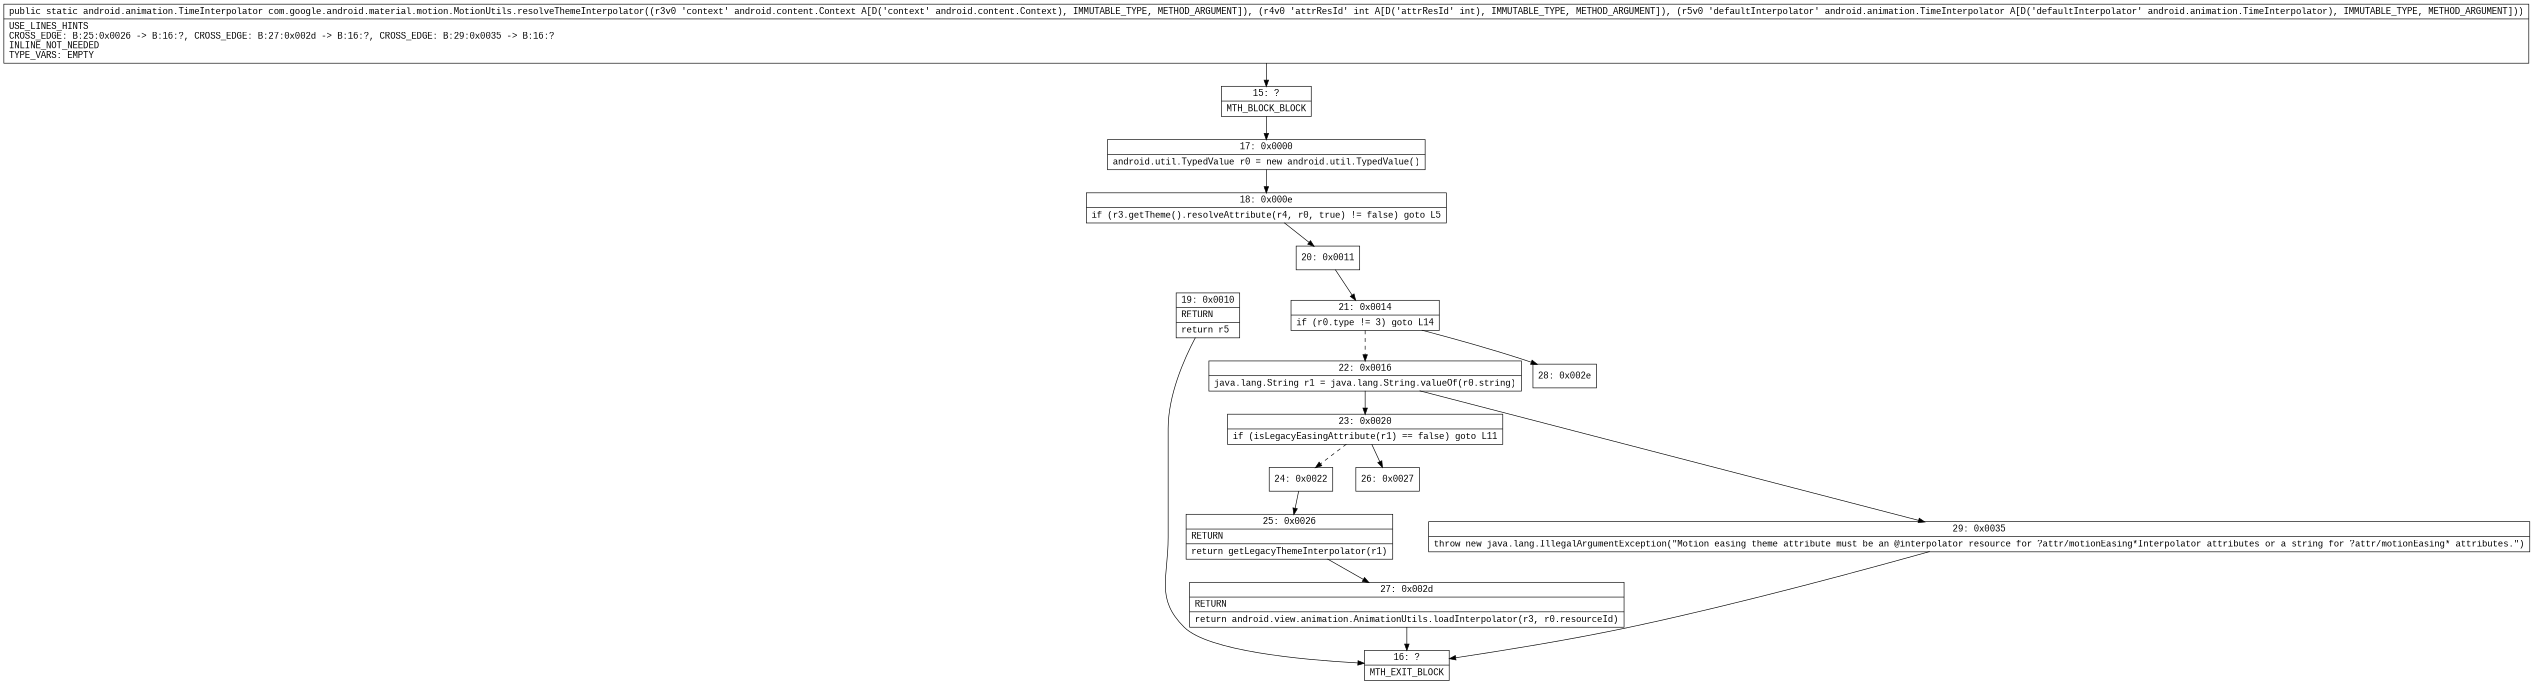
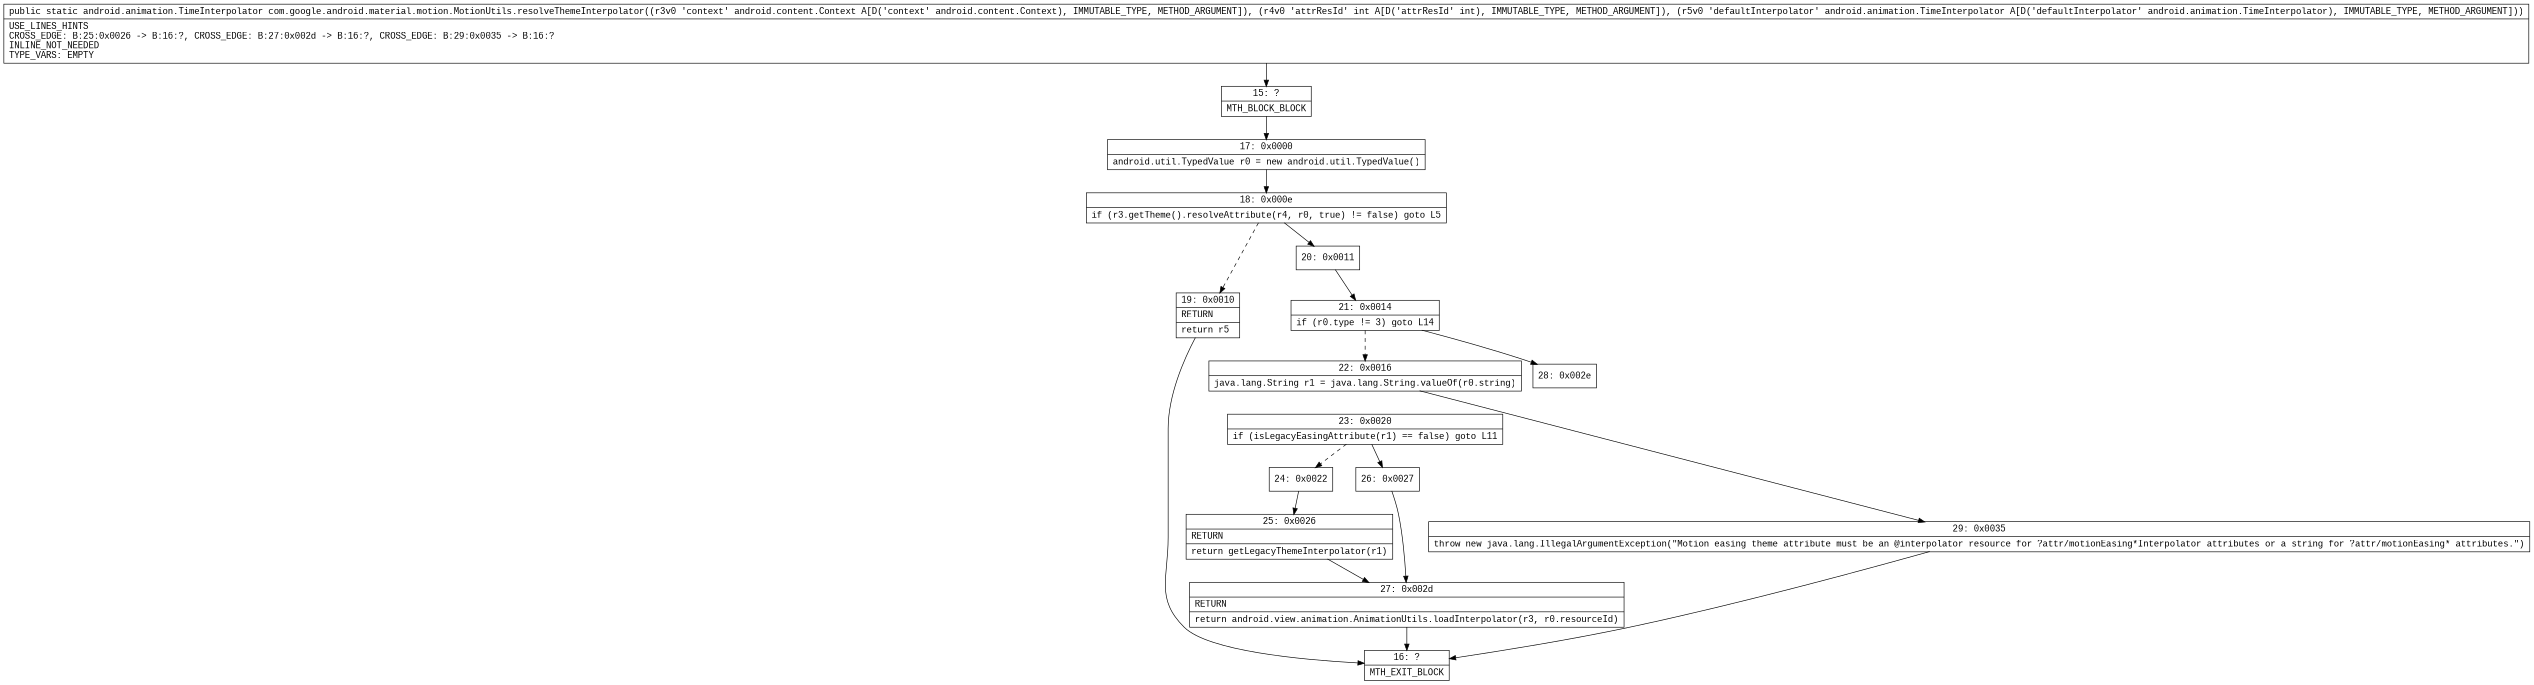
edge "18: 0x000e" -> "19: 0x0010": added
edge "22: 0x0016" -> "23: 0x0020": removed
edge "26: 0x0027" -> "27: 0x002d": added
